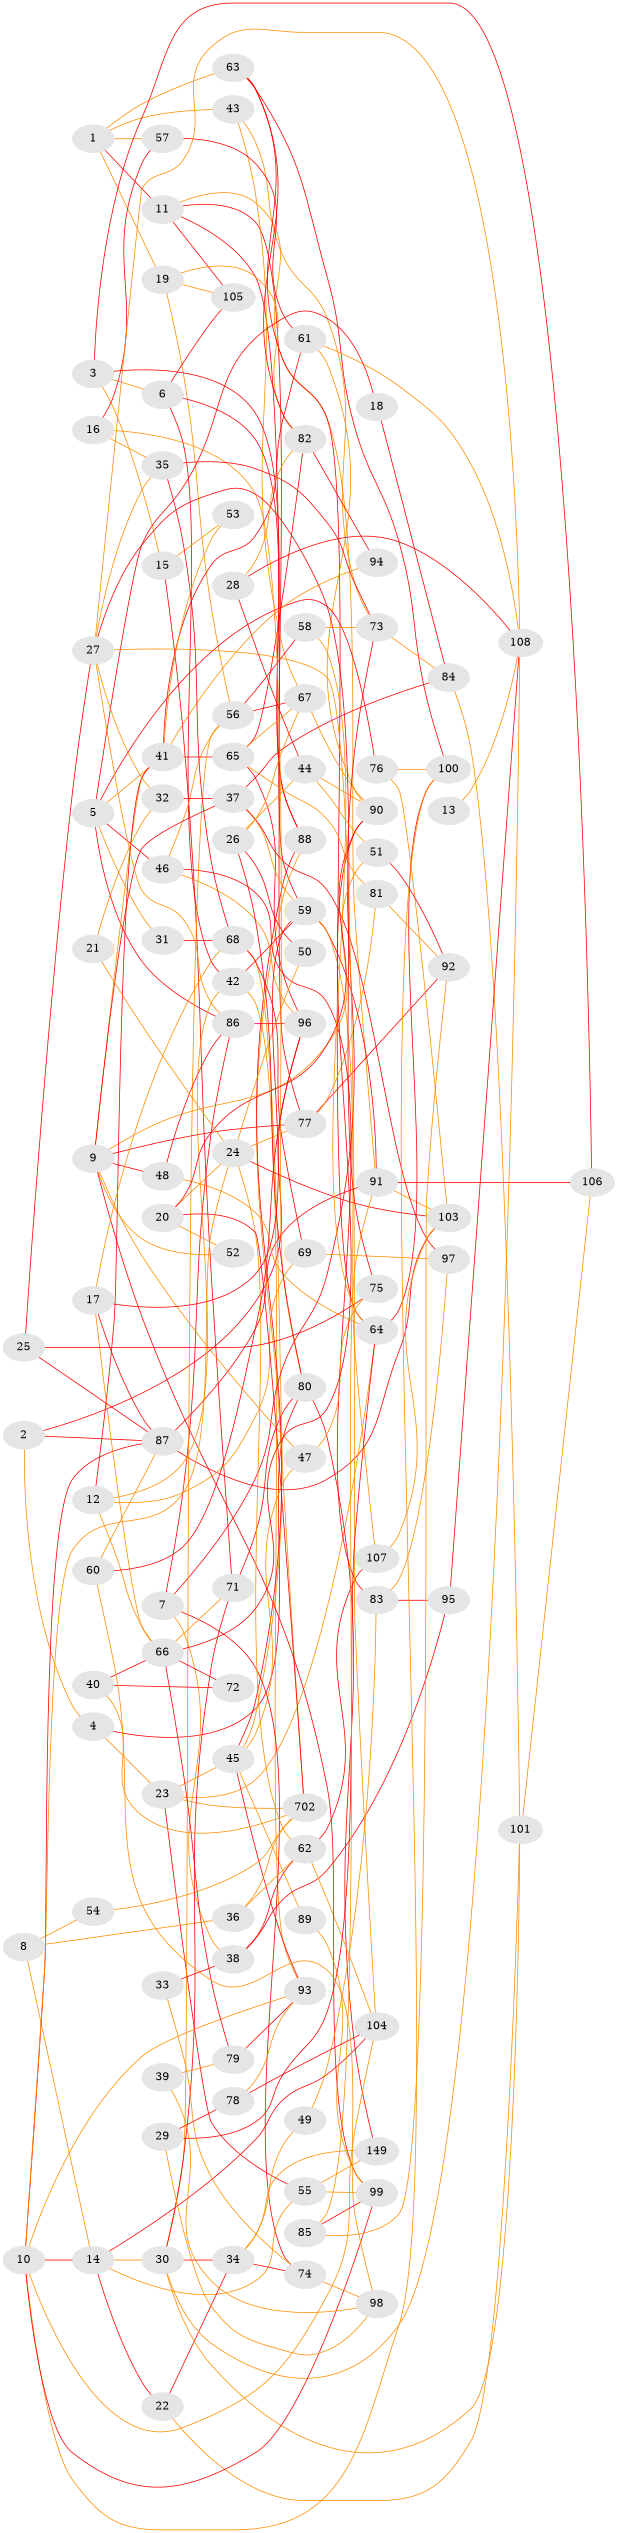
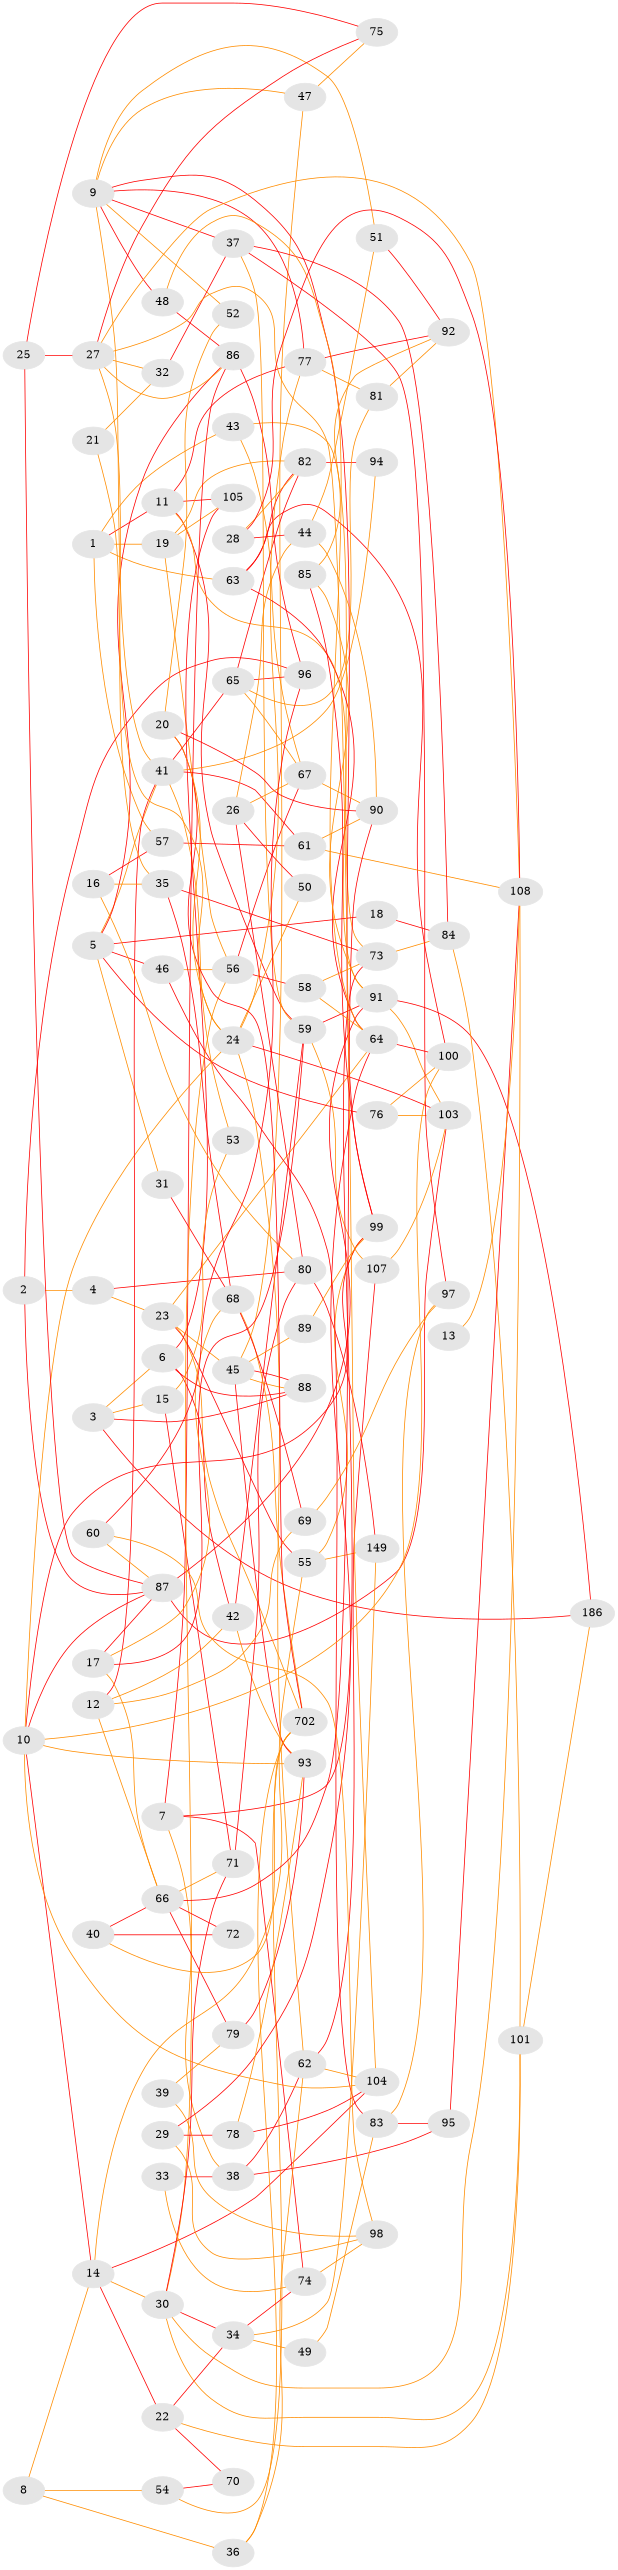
edge "46" -- "96": removed
node "106": label "106" -> "186"
node "70": added
